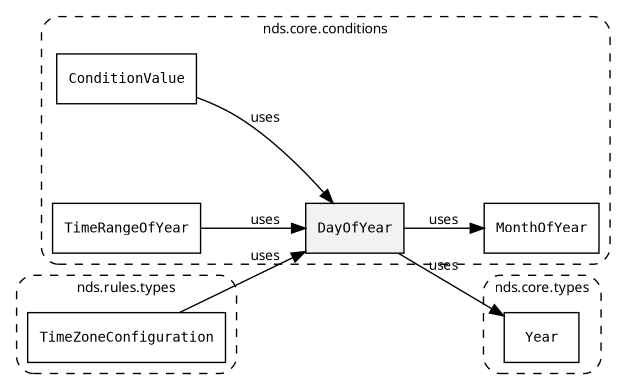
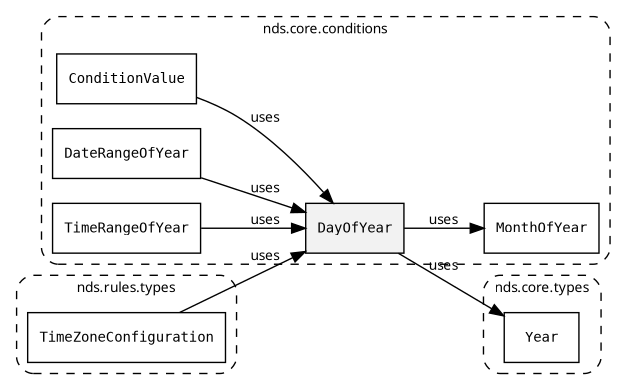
node "DateRangeOfYear": added
